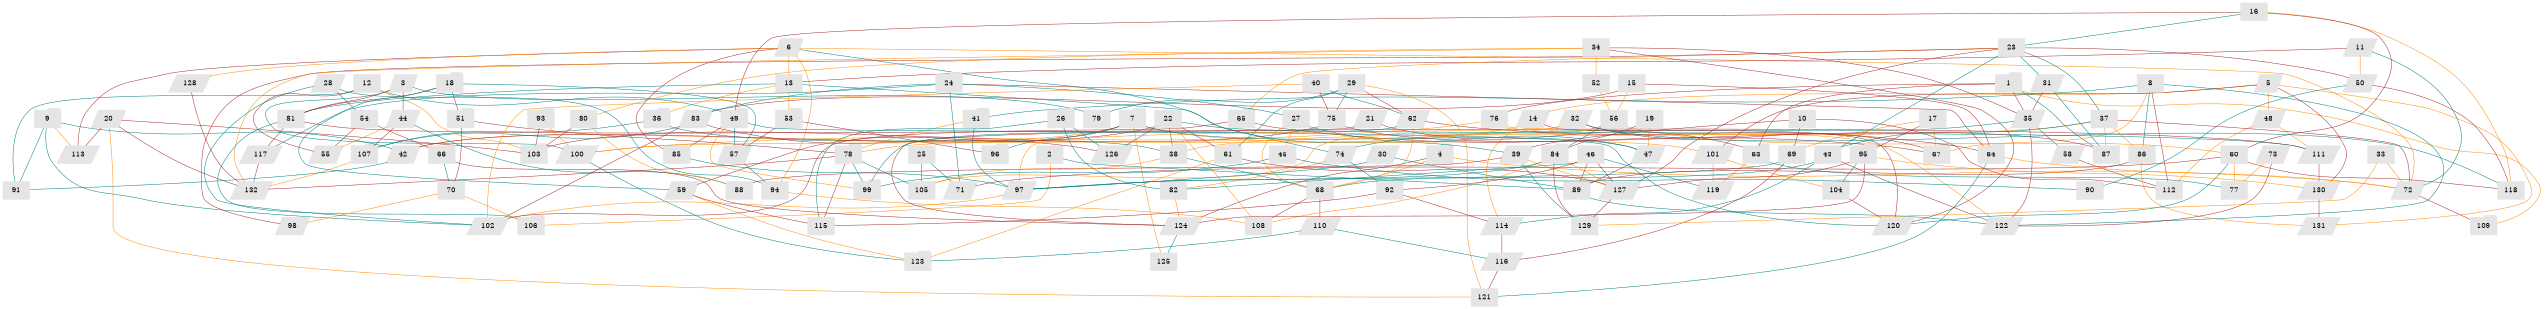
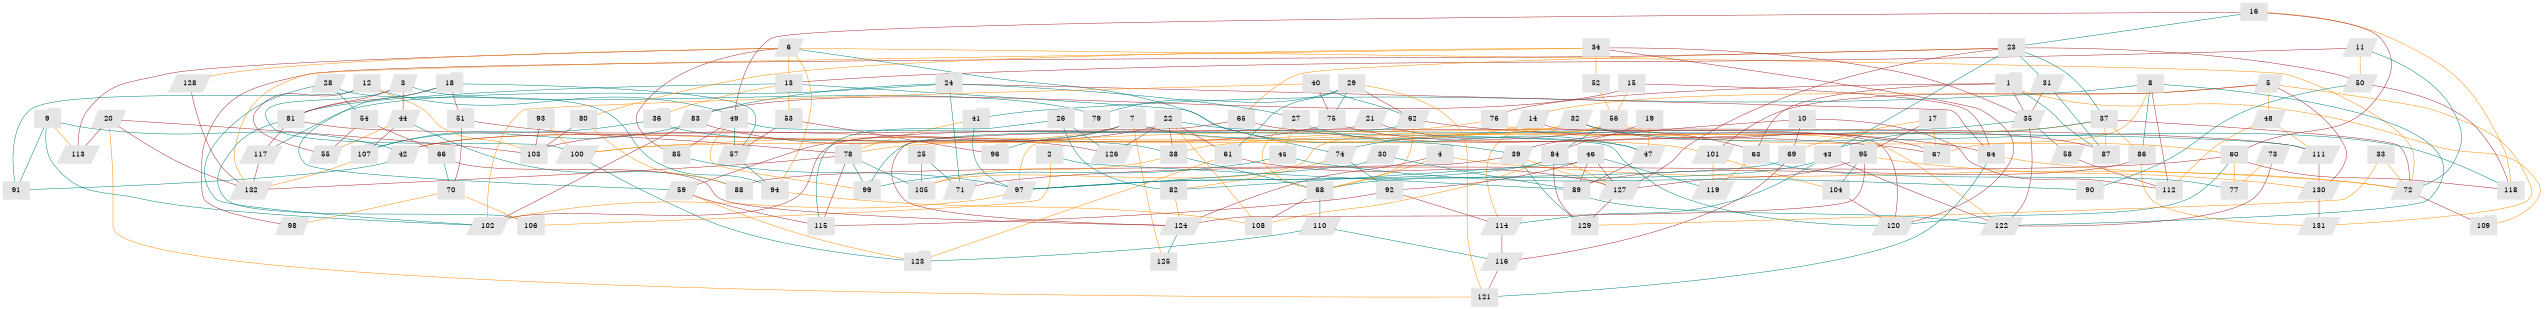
edge "68" -- "110": color brown -> teal
